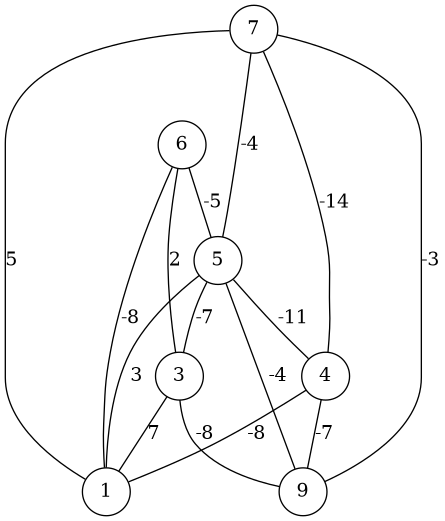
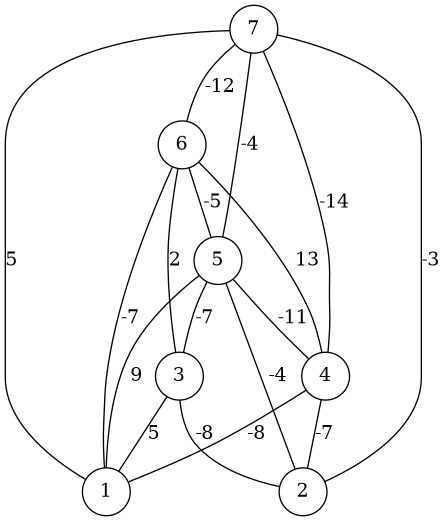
edge "7" -- "6": added, label "-12"
edge "6" -- "4": added, label "13"
edge "6" -- "1": label "-8" -> "-7"
edge "5" -- "1": label "3" -> "9"
edge "3" -- "1": label "7" -> "5"
node "9": label "9" -> "2"
